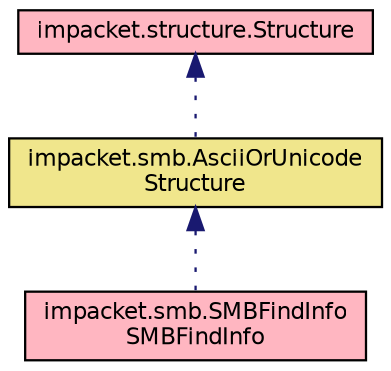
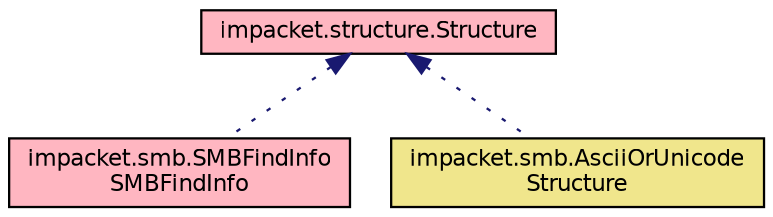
edge "impacket.smb.SMBFindInfo SMBFindInfo" -> "impacket.smb.AsciiOrUnicode Structure": now "impacket.smb.SMBFindInfo SMBFindInfo" -> "impacket.structure.Structure"
